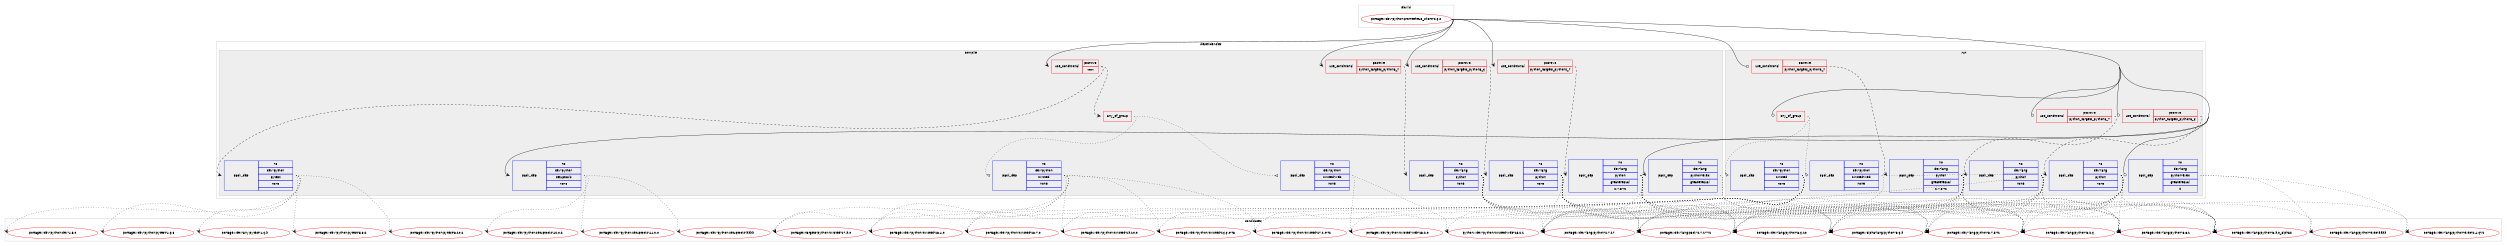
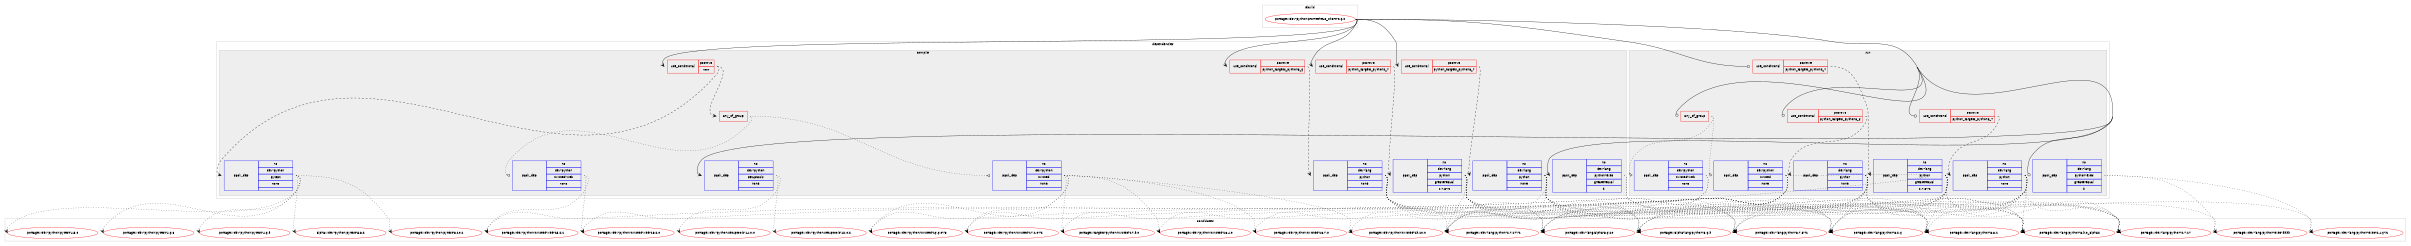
node "portage://dev-python/dev-4.5.0": label "portage://dev-python/dev-4.5.0" -> "portage://dev-python/pytest-4.5.0"
node "portage://dev-any/pytest-4.6.9": label "portage://dev-any/pytest-4.6.9" -> "portage://dev-python/pytest-4.6.9"
node "portage://dev-python/pytest-5.3.2": label "portage://dev-python/pytest-5.3.2" -> "alpha://dev-python/pytest-5.3.2"
node "portage://dev-python/setuptools-9999": removed
node "python://dev-python/twisted-web-15.2.1": label "python://dev-python/twisted-web-15.2.1" -> "portage://dev-python/twisted-web-15.2.1"
node "portage://dev-lang/pack-2.7.17-r1": label "portage://dev-lang/pack-2.7.17-r1" -> "portage://dev-lang/python-2.7.17-r1"
node "portage://dev-lang/python-3.6.10": label "portage://dev-lang/python-3.6.10" -> "portage://dev-lang/alpha-3.6.10"
